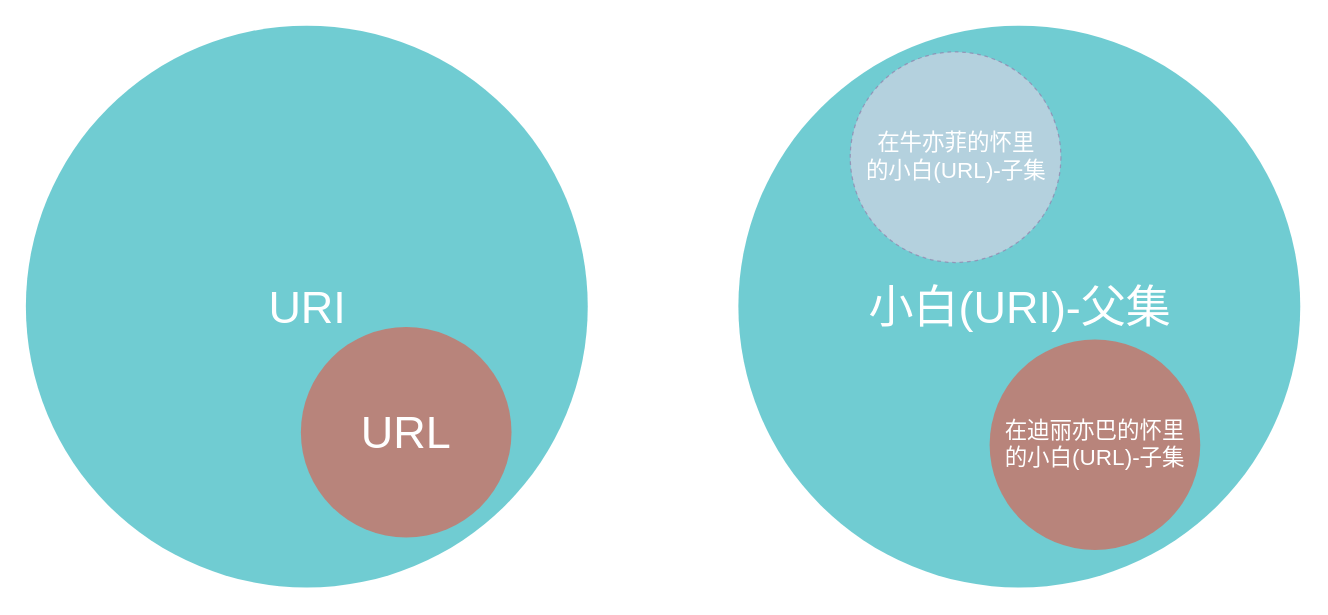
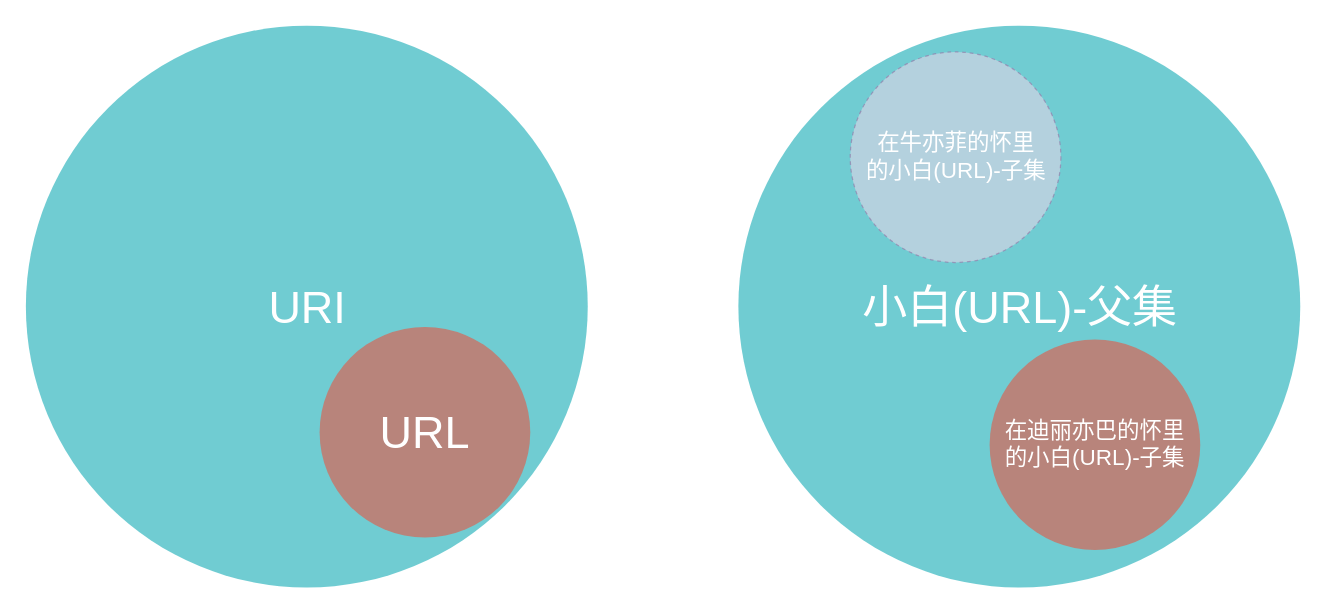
node "小白(URI)-父集": label "小白(URI)-父集" -> "小白(URL)-父集"
node "URL": moved (406, 432) -> (425, 432)
